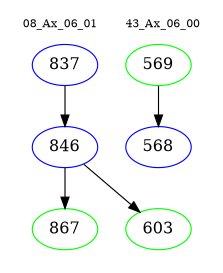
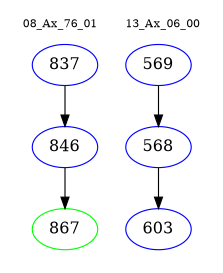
cluster "08_Ax_06_01": label "08_Ax_06_01" -> "08_Ax_76_01"
cluster "43_Ax_06_00": label "43_Ax_06_00" -> "13_Ax_06_00"
node "569": color green -> blue
edge "846" -> "603": now "568" -> "603"
node "603": color green -> blue
